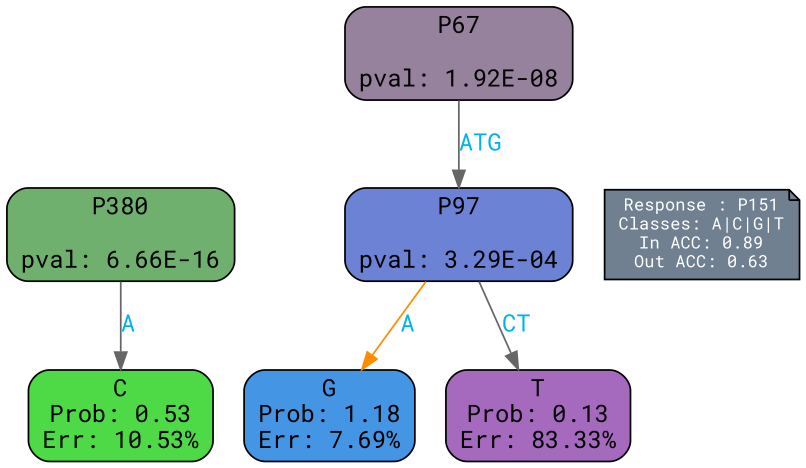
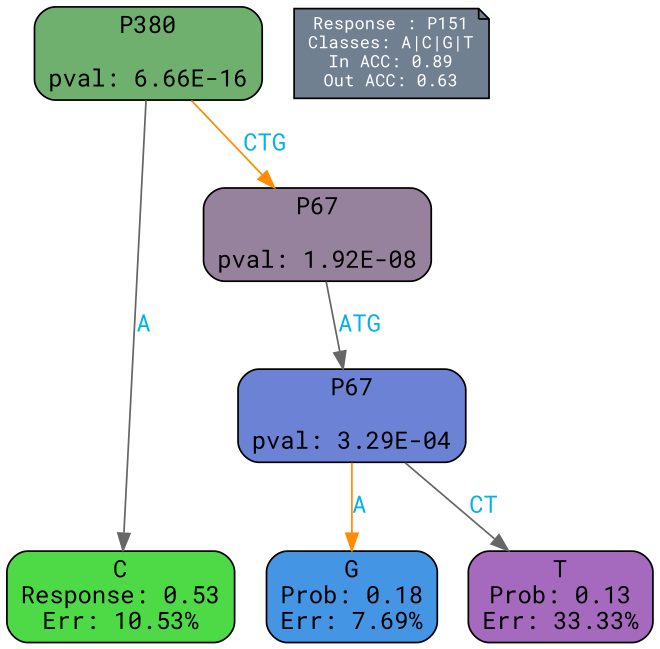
edge "P380 pval: 6.66E-16" -> "P67 pval: 1.92E-08": added, label "CTG"
node "P97 pval: 3.29E-04": label "P97 pval: 3.29E-04" -> "P67 pval: 3.29E-04"
node "C Prob: 0.53 Err: 10.53%": label "C Prob: 0.53 Err: 10.53%" -> "C Response: 0.53 Err: 10.53%"
node "G Prob: 1.18 Err: 7.69%": label "G Prob: 1.18 Err: 7.69%" -> "G Prob: 0.18 Err: 7.69%"
node "T Prob: 0.13 Err: 83.33%": label "T Prob: 0.13 Err: 83.33%" -> "T Prob: 0.13 Err: 33.33%"
